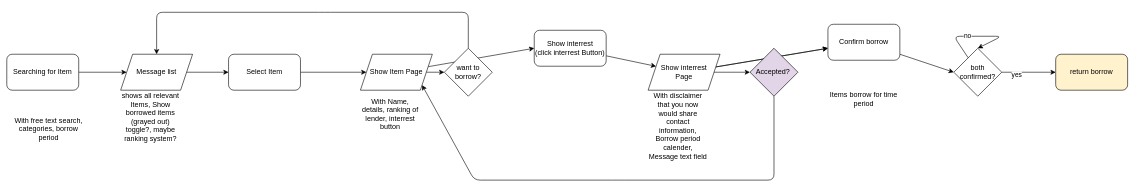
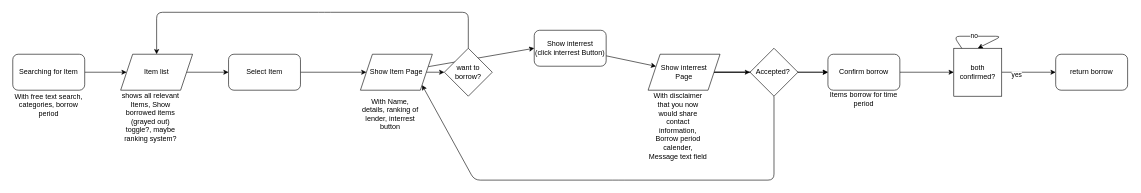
node "Confirm borrow": moved (864, 42) -> (864, 72)
node "Searching for Item": moved (42, 72) -> (48, 72)
node "Message list": label "Message list" -> "Item list"
node "Accepted?": fillcolor #e1d5e7 -> #ffffff
node "both confirmed?": shape diamond -> rectangle
node "return borrow": fillcolor #fff2cc -> #ffffff
node "With free text search, categories, borrow period": moved (48, 129) -> (48, 105)
